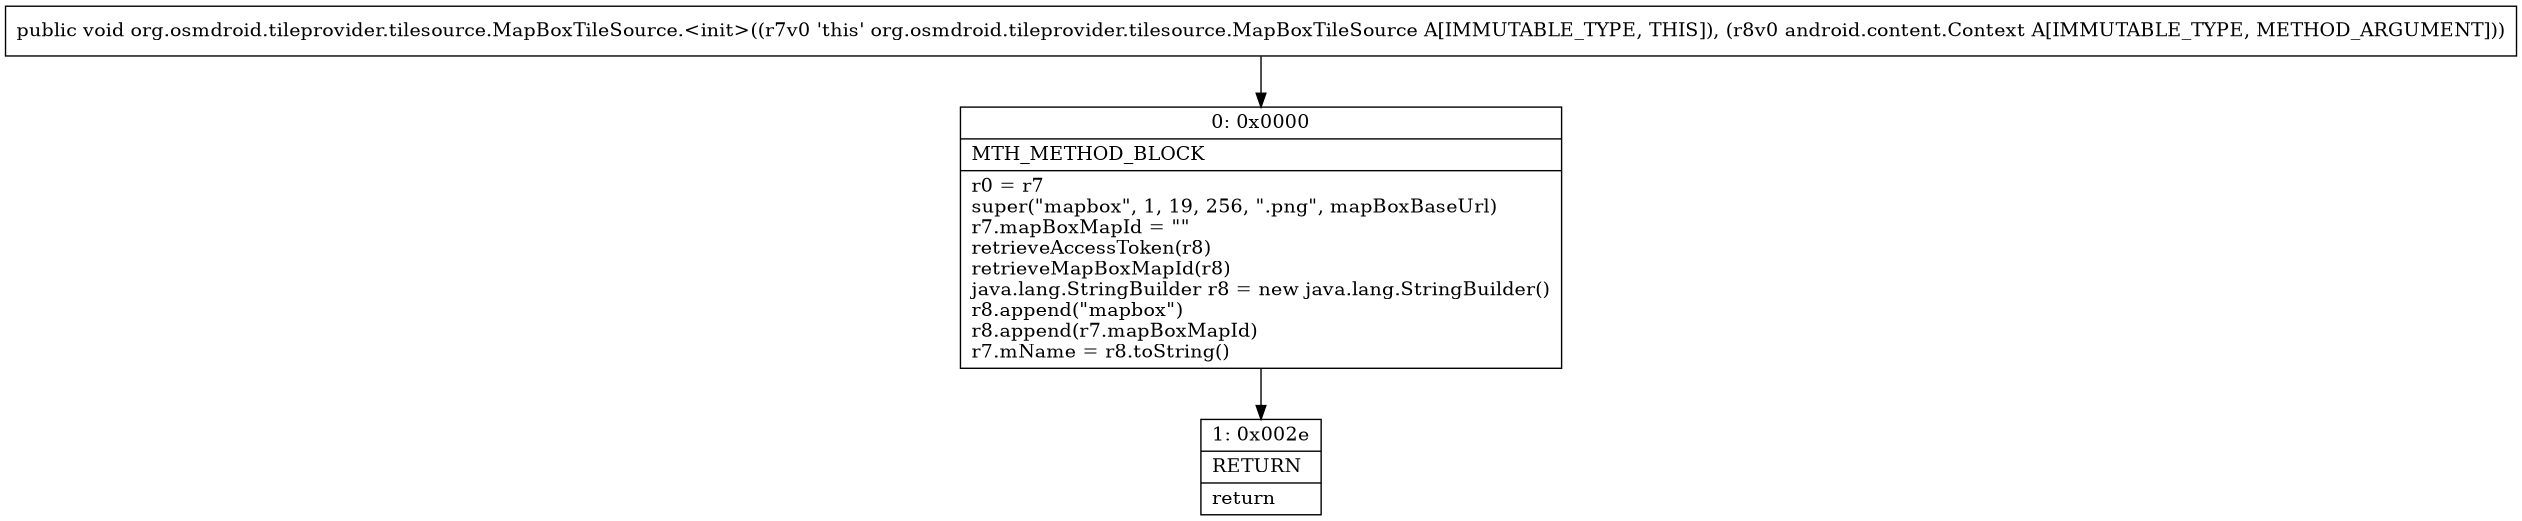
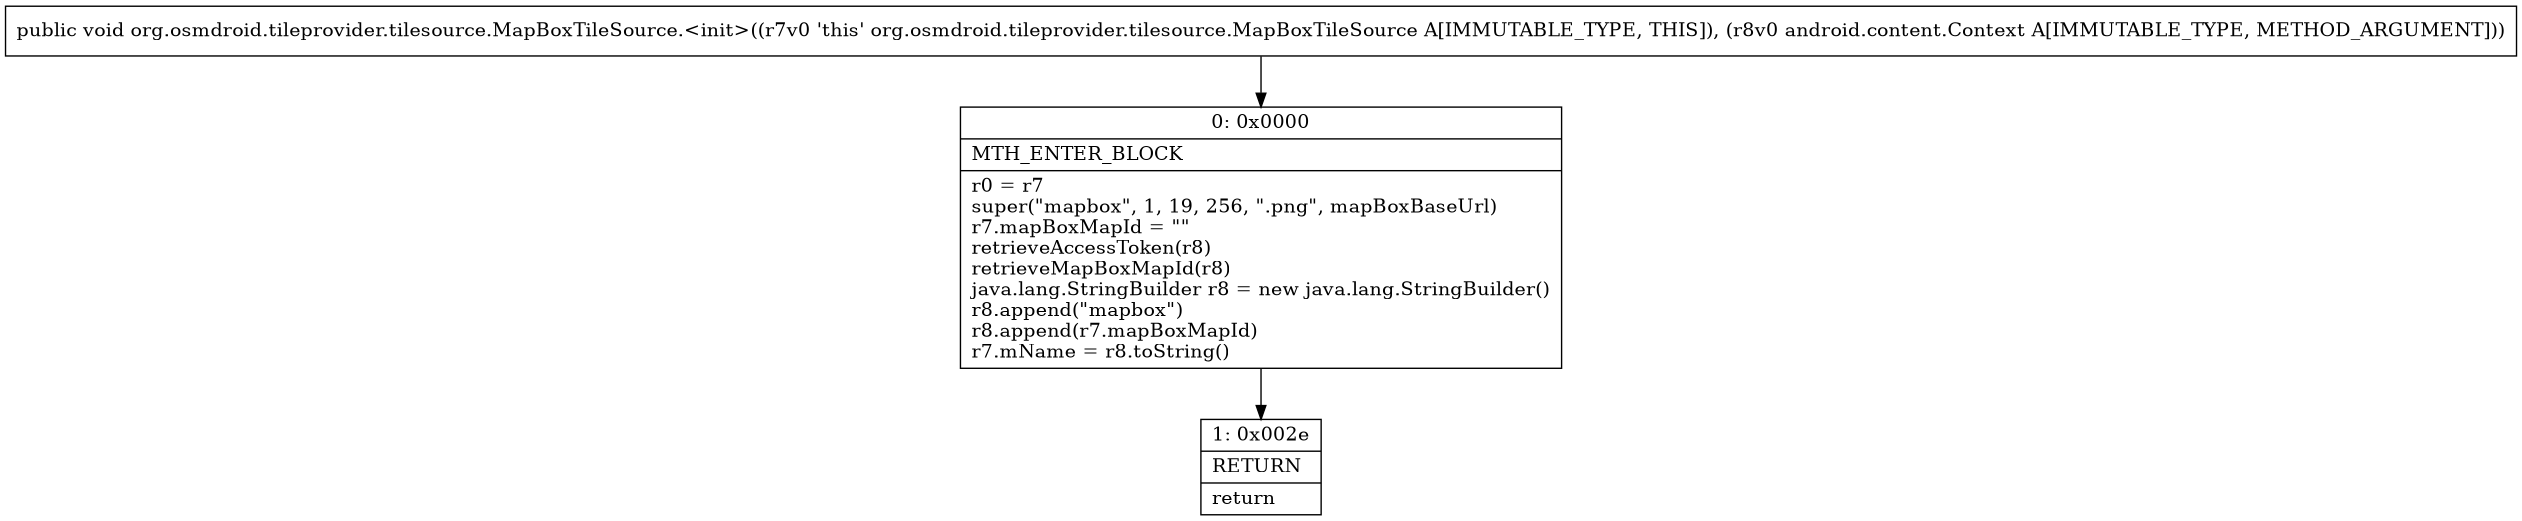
node "0: 0x0000": text "MTH_METHOD_BLOCK" -> "MTH_ENTER_BLOCK"
